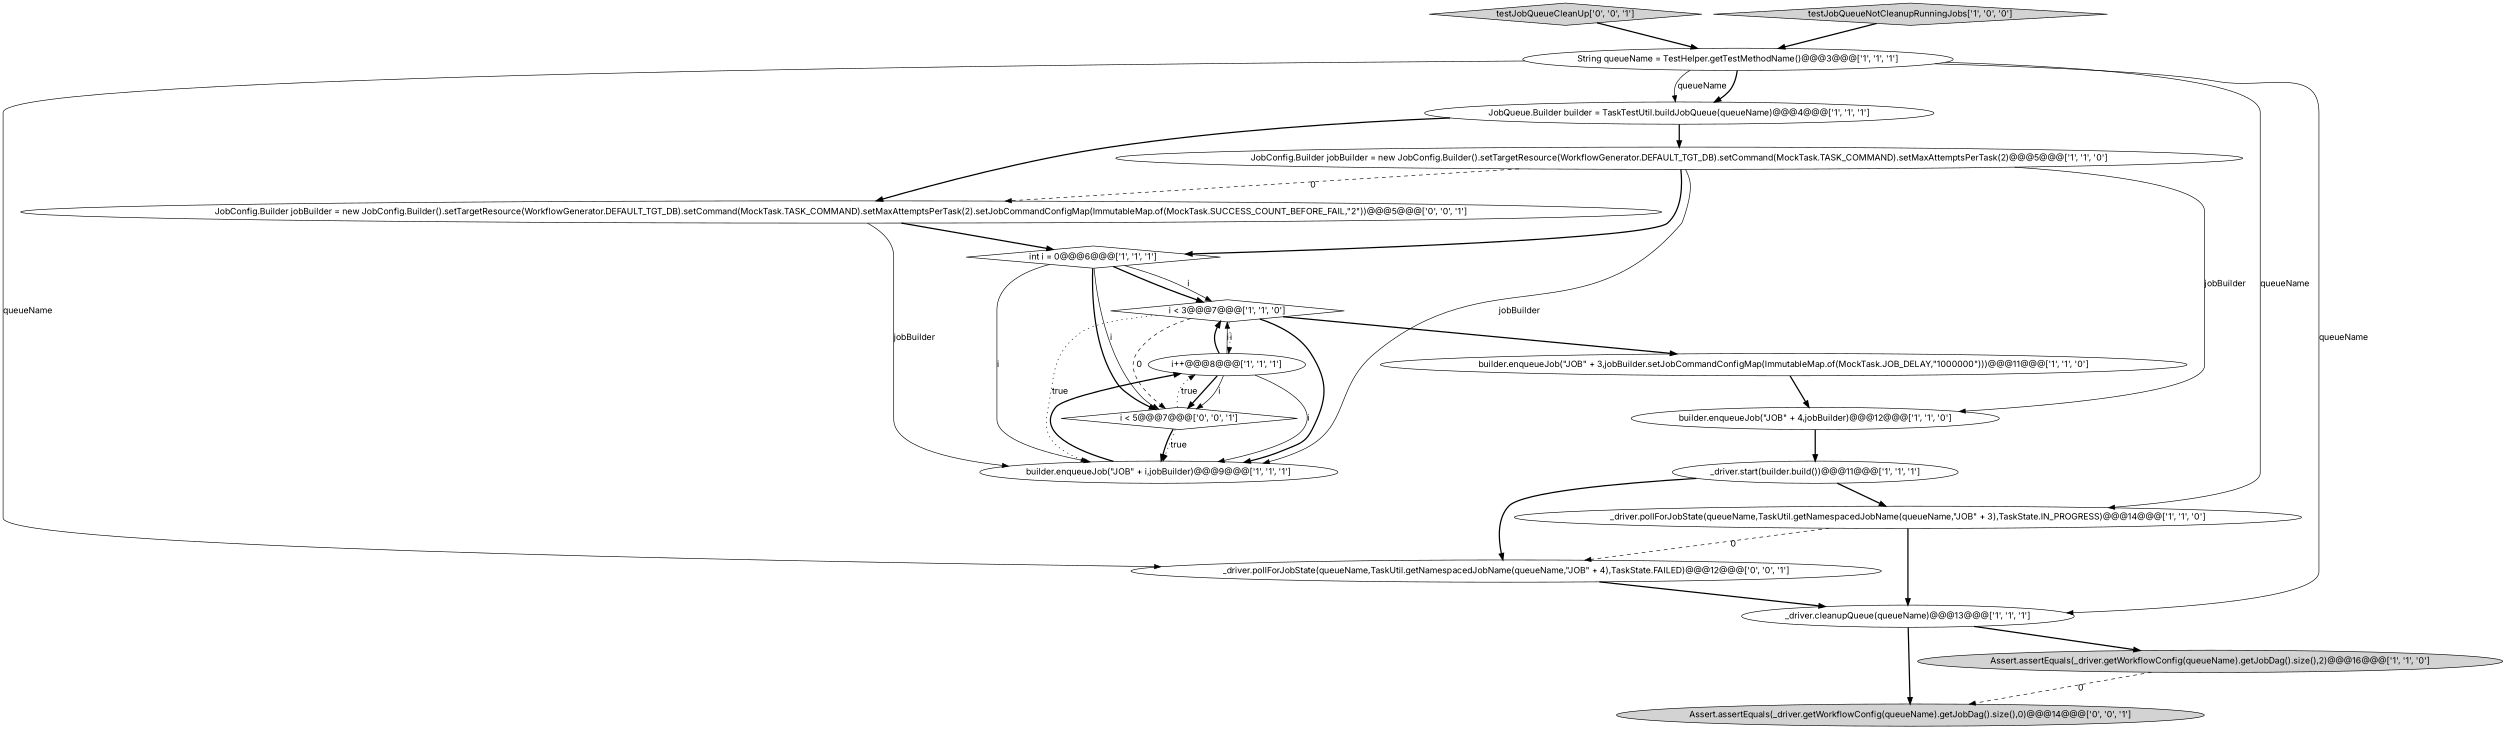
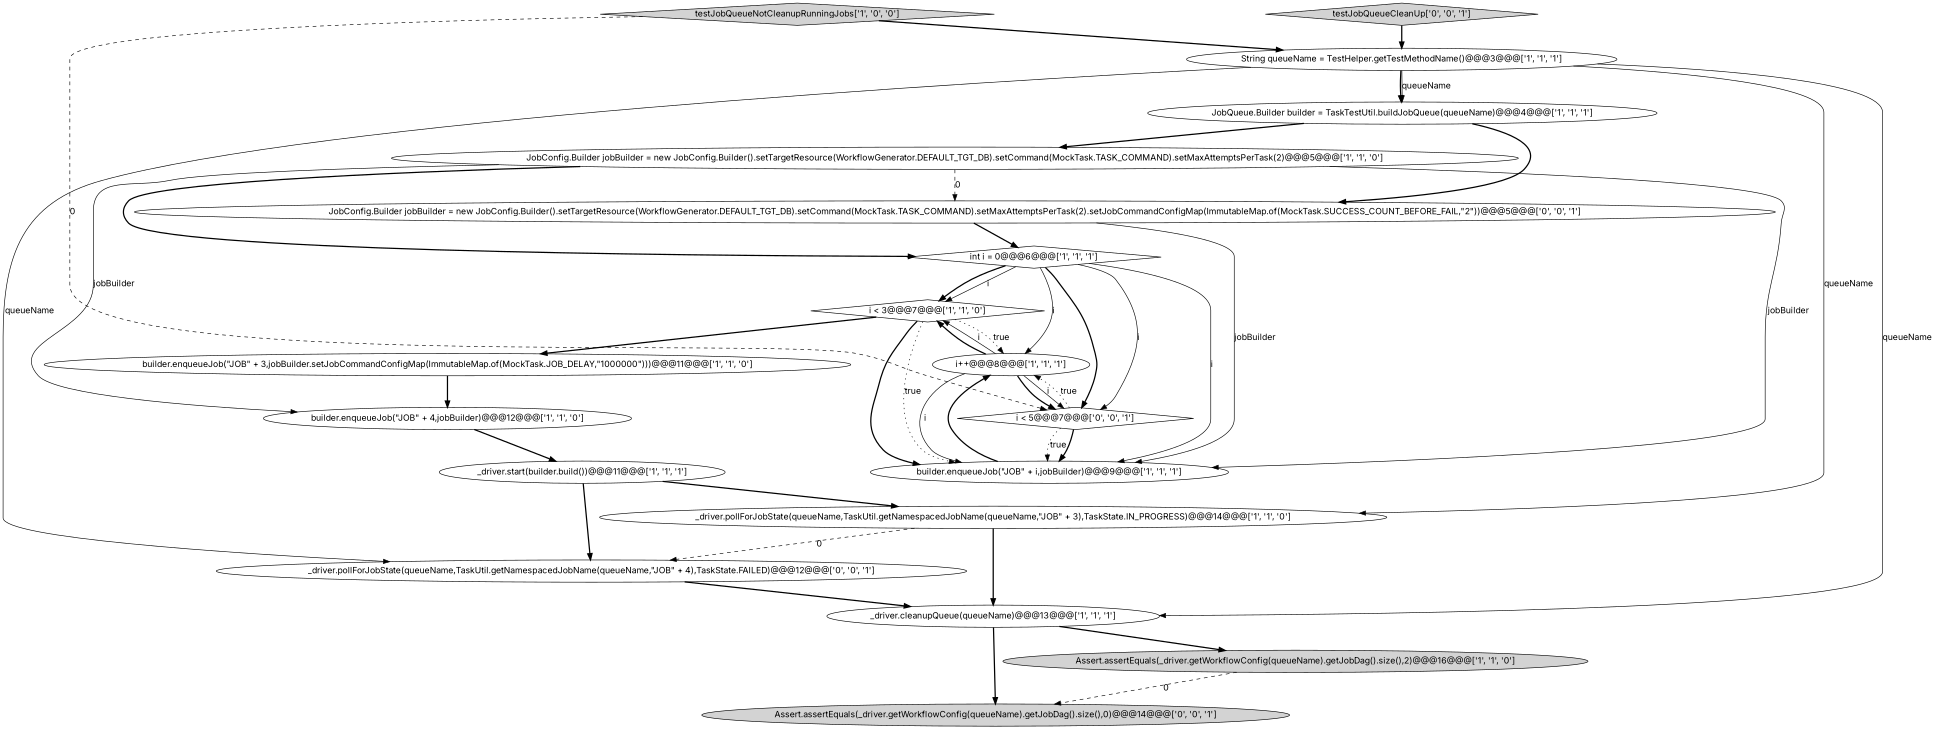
edge "int i = 0@@@6@@@['1', '1', '1']" -> "i++@@@8@@@['1', '1', '1']": added, label "i"
edge "i < 3@@@7@@@['1', '1', '0']" -> "i++@@@8@@@['1', '1', '1']": label "i" -> "true"
edge "i < 3@@@7@@@['1', '1', '0']" -> "i < 5@@@7@@@['0', '0', '1']": now "testJobQueueNotCleanupRunningJobs['1', '0', '0']" -> "i < 5@@@7@@@['0', '0', '1']"
